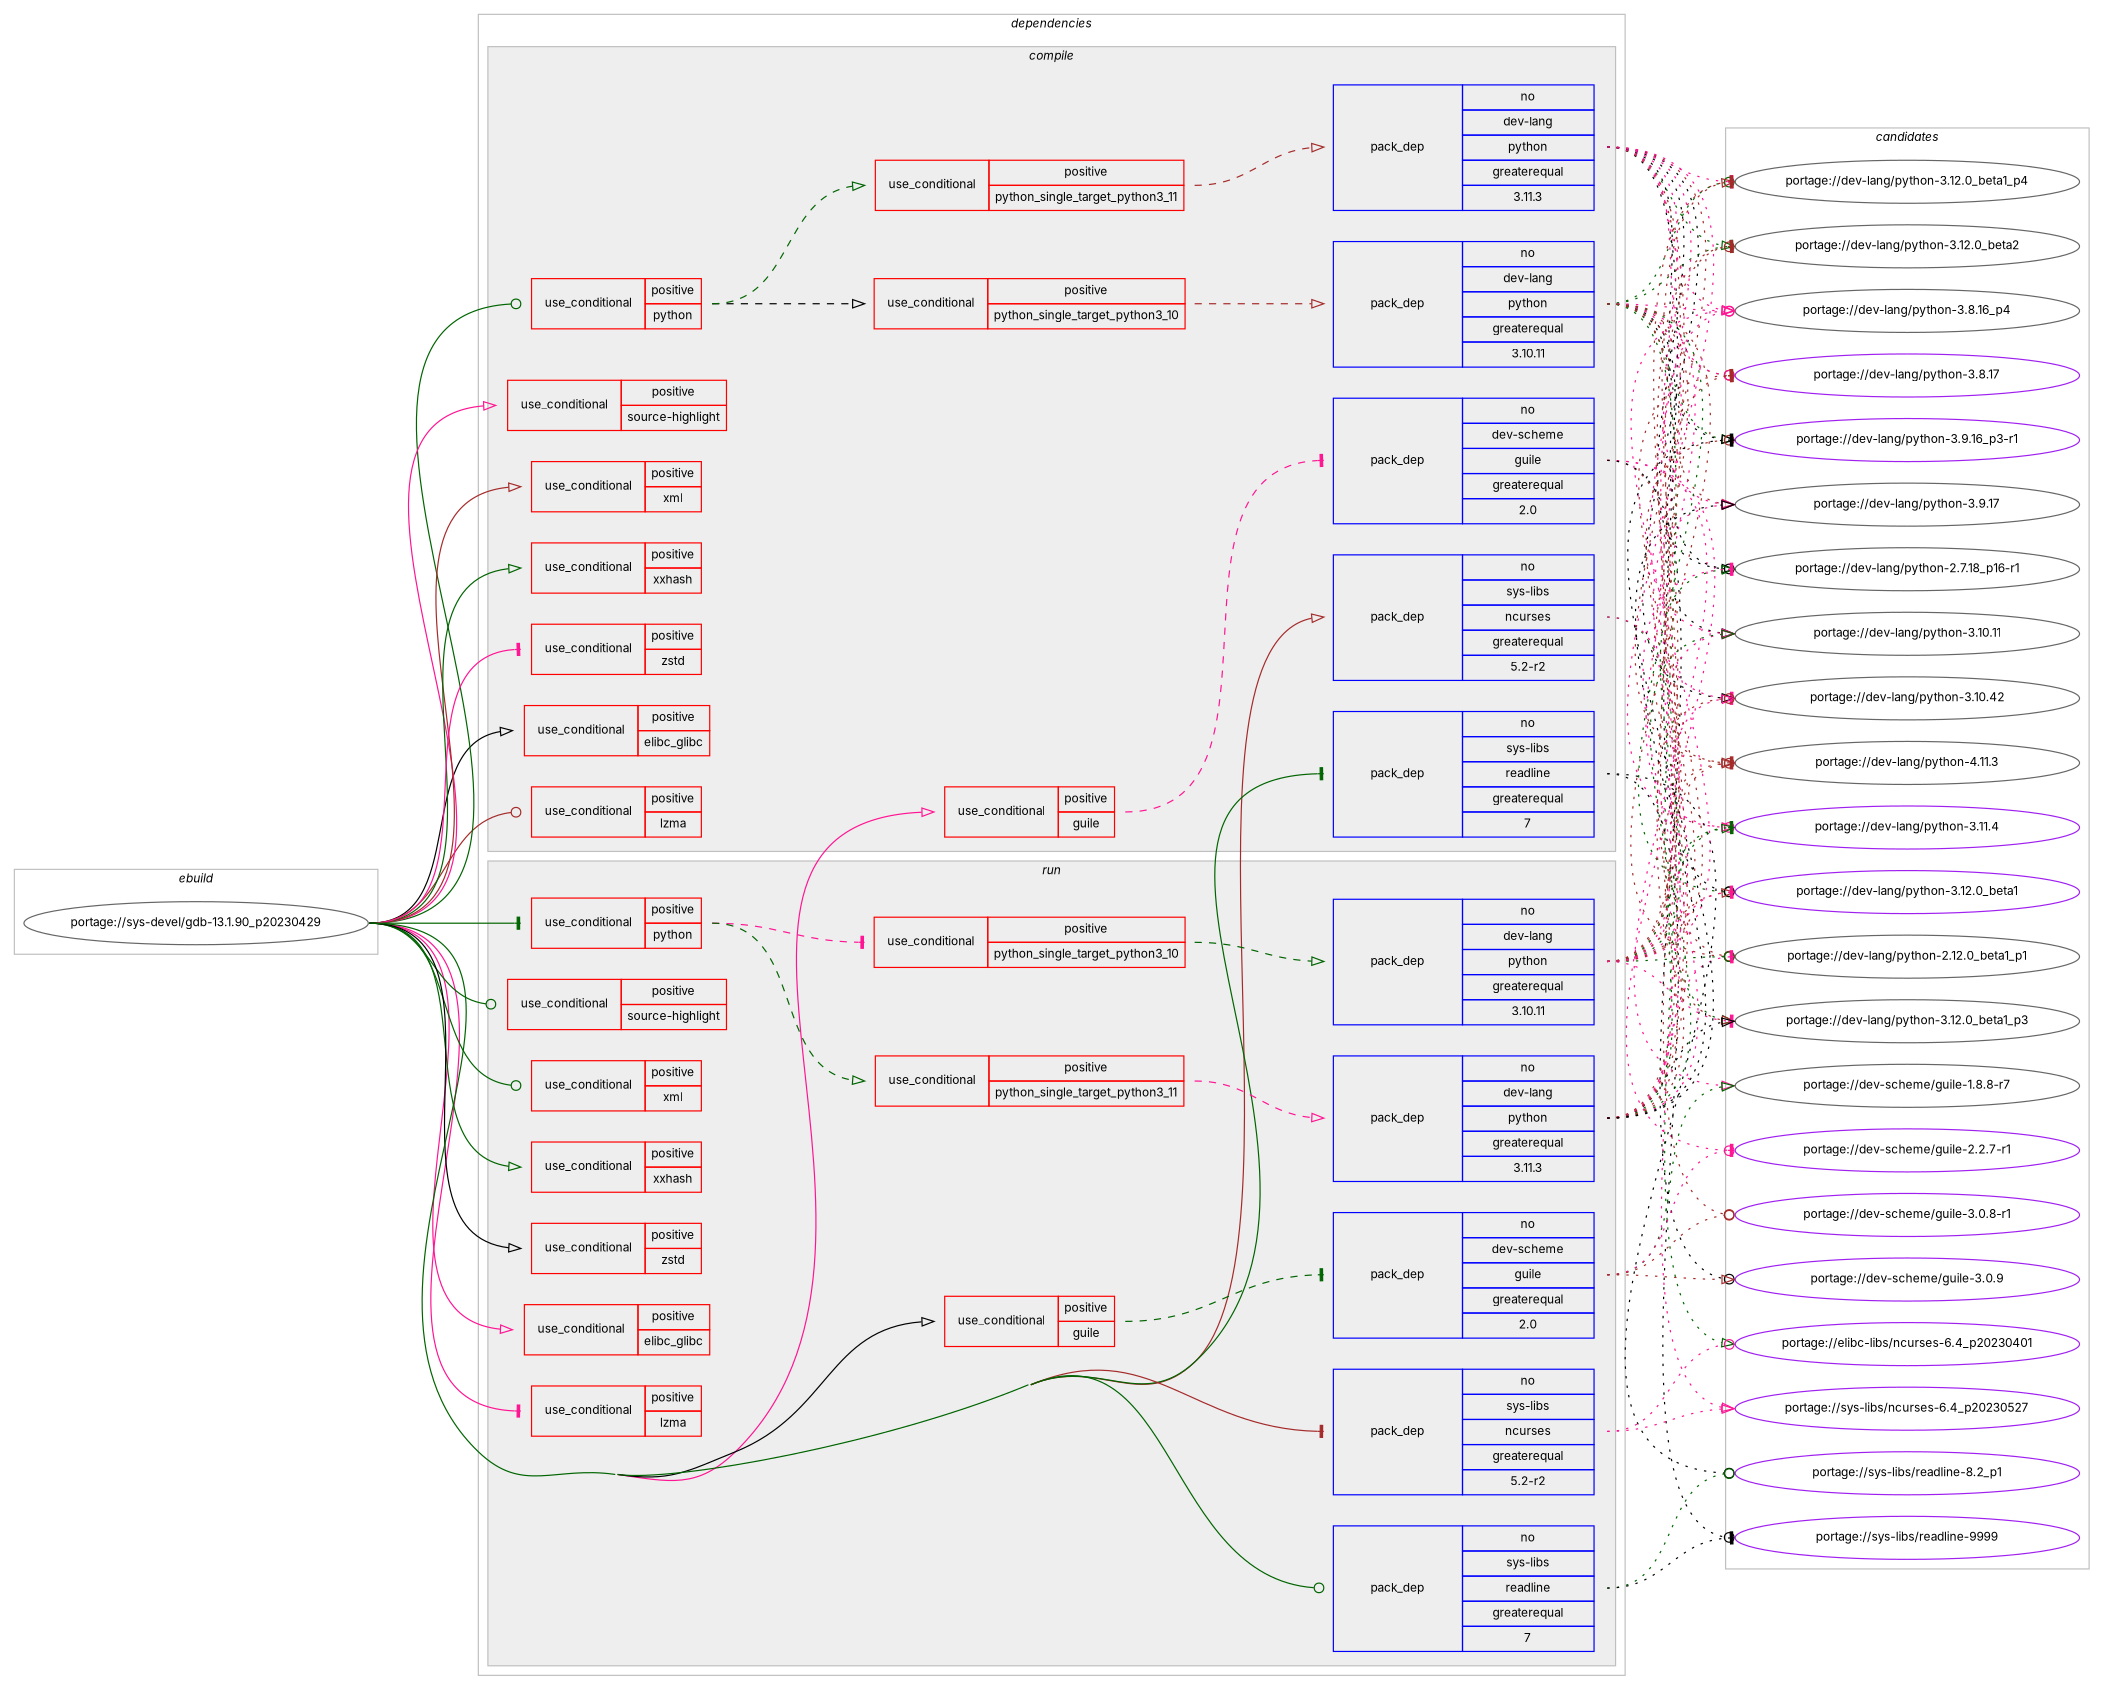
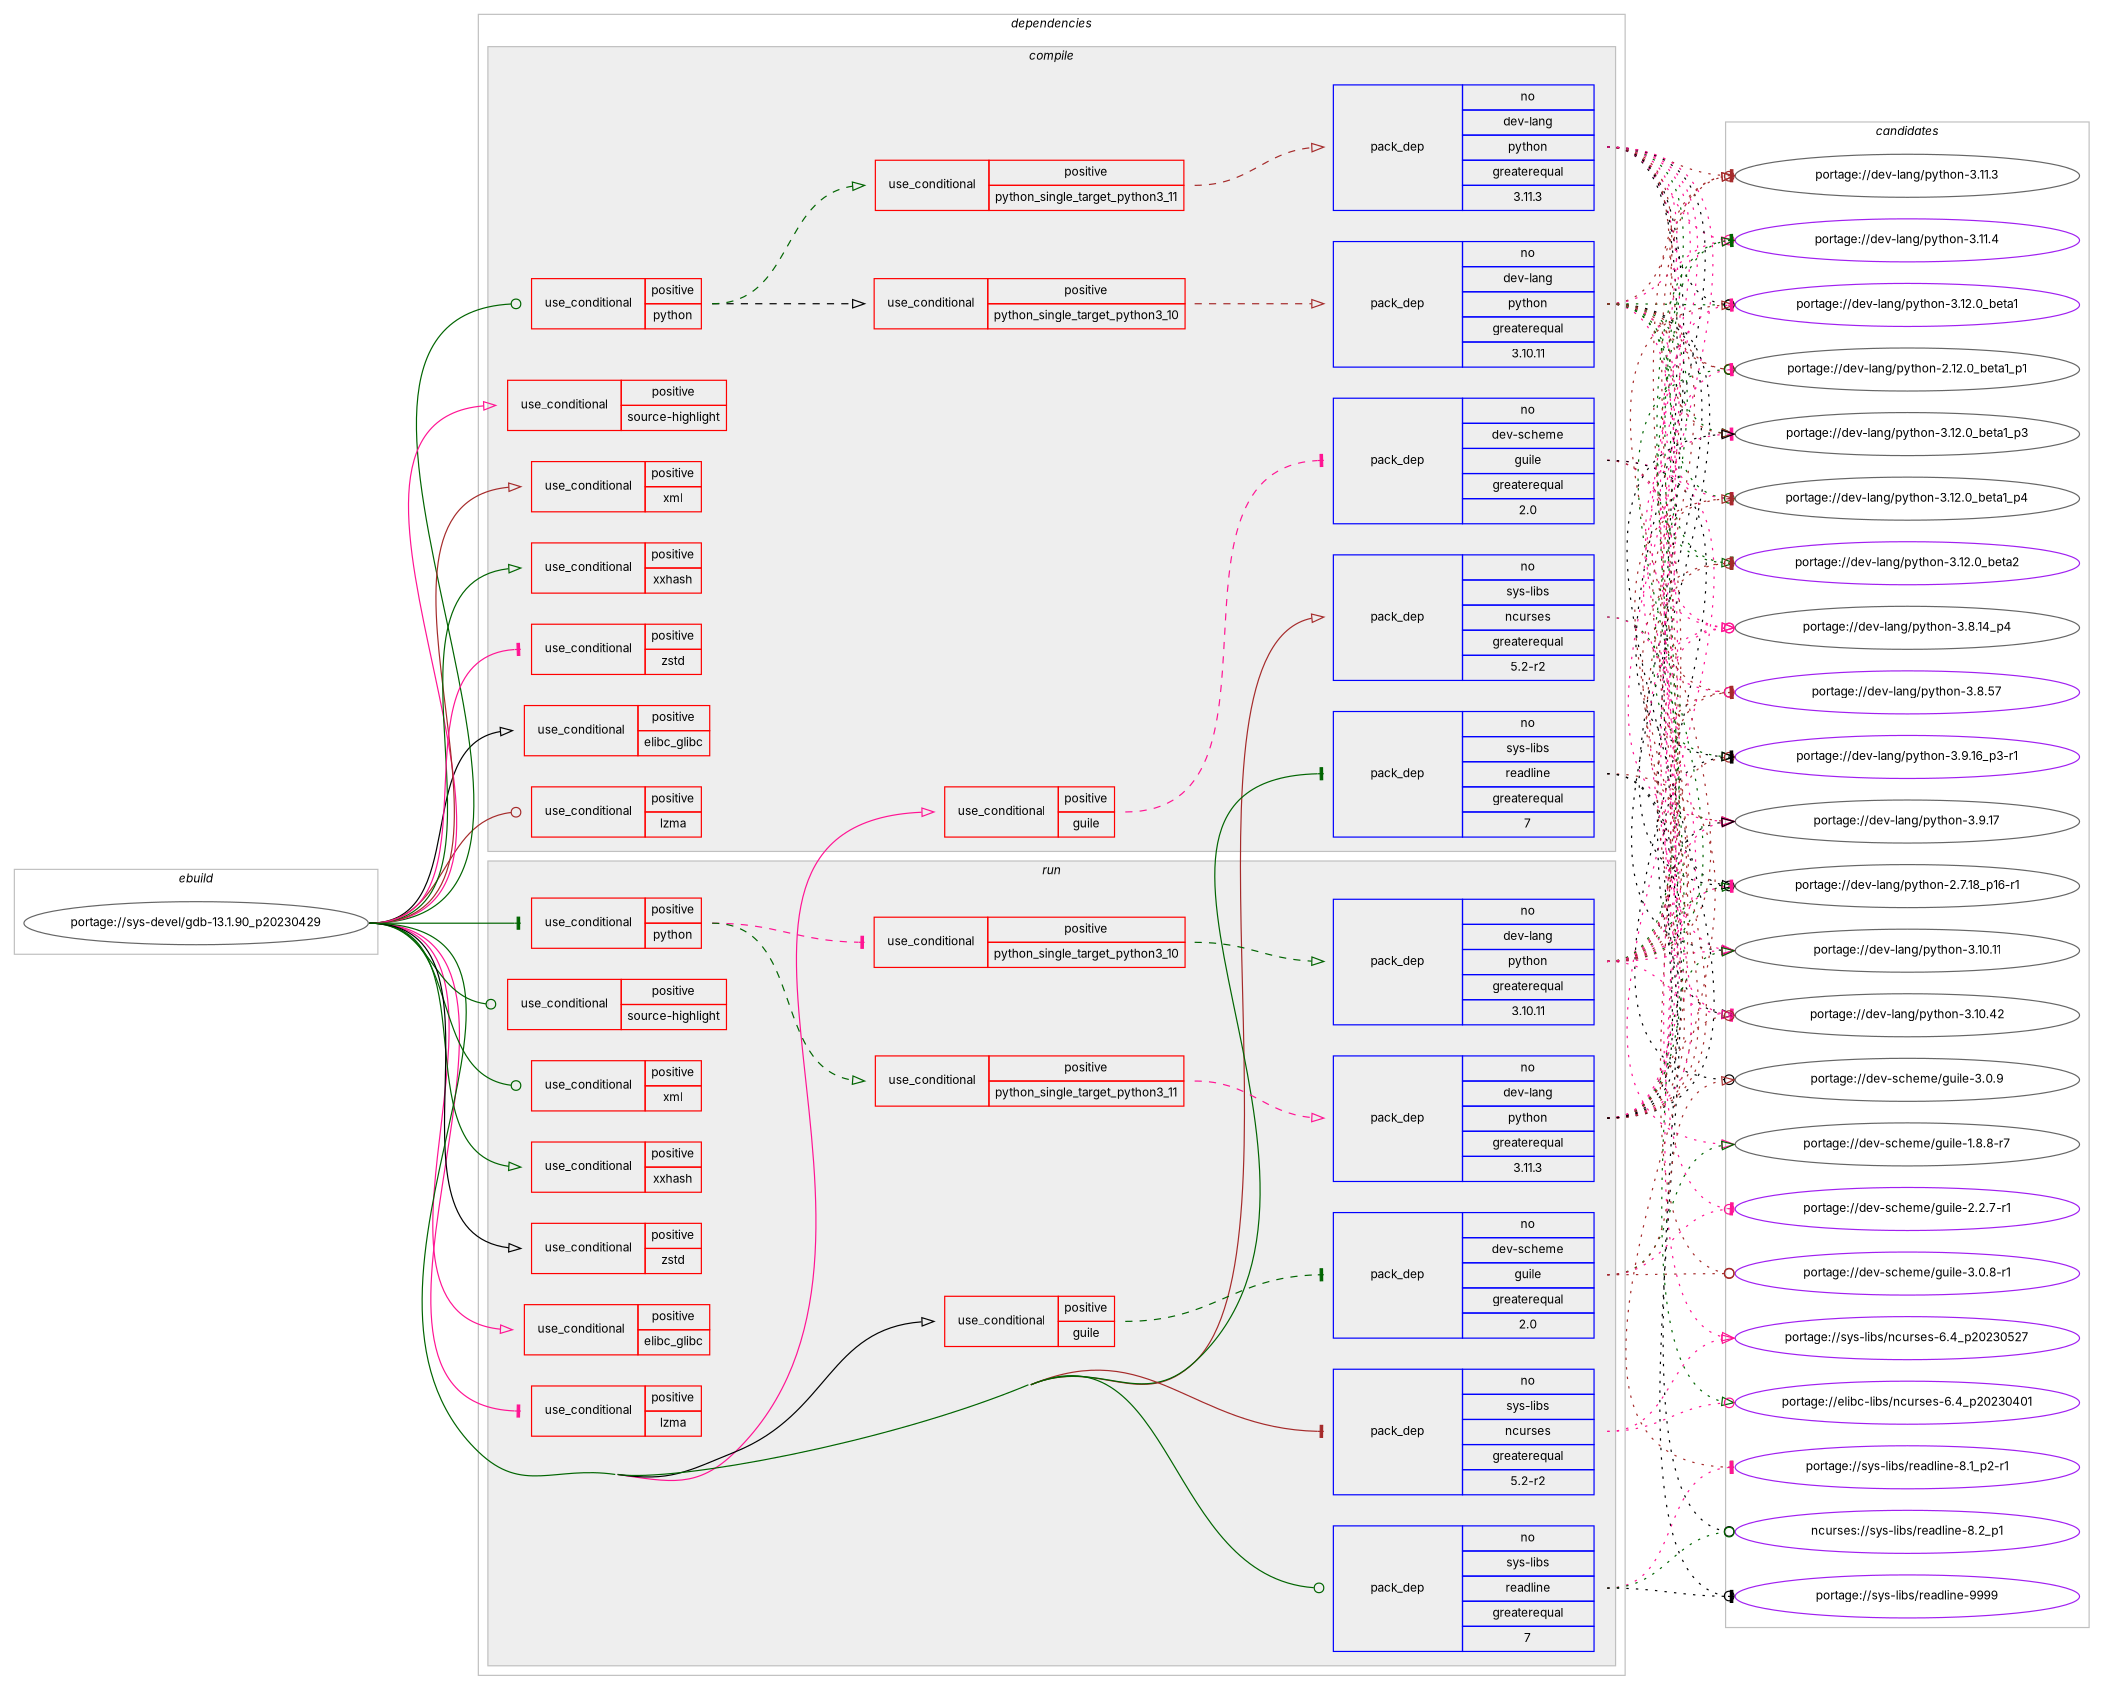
node "portage://dev-lang/python-3.12.0_beta2": color gray40 -> purple
node "portage://dev-lang/python-3.8.16_p4": label "portage://dev-lang/python-3.8.16_p4" -> "portage://dev-lang/python-3.8.14_p4"
node "portage://dev-lang/python-3.8.17": label "portage://dev-lang/python-3.8.17" -> "portage://dev-lang/python-3.8.57"
node "portage://dev-lang/python-4.11.3": label "portage://dev-lang/python-4.11.3" -> "portage://dev-lang/python-3.11.3"
node "portage://dev-scheme/guile-3.0.9": color purple -> gray40
node "portage://sys-libs/readline-8.1_p2-r1": added
node "portage://sys-libs/readline-8.2_p1": label "portage://sys-libs/readline-8.2_p1" -> "ncurses://sys-libs/readline-8.2_p1"
